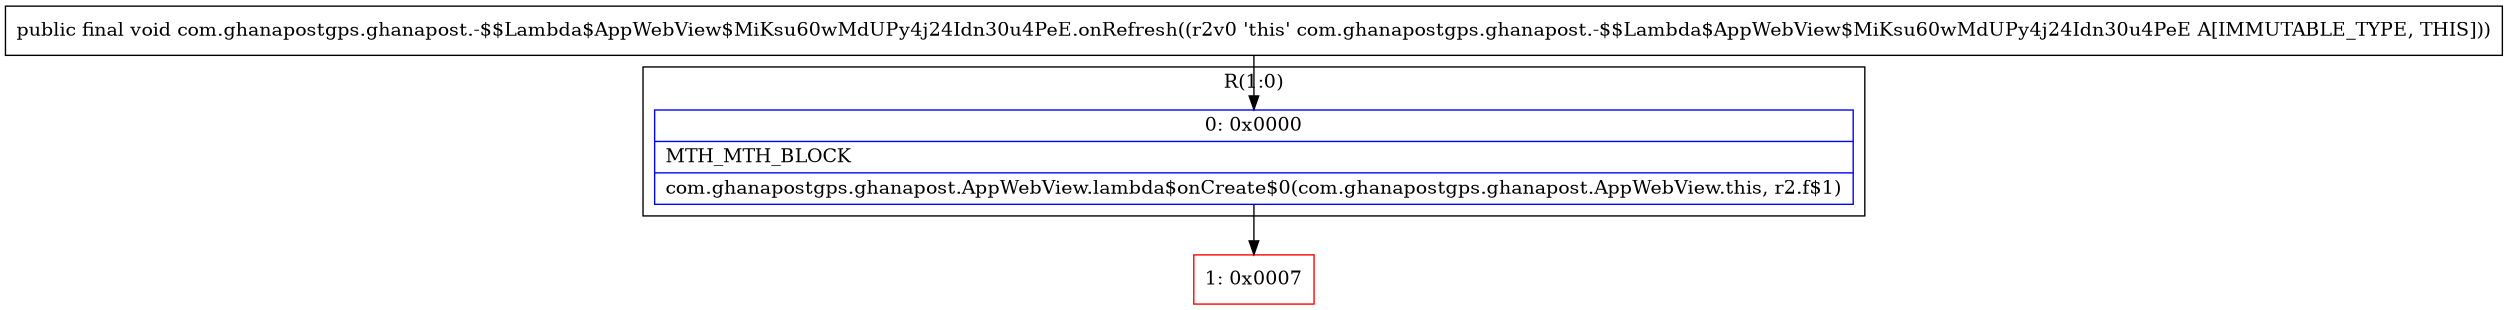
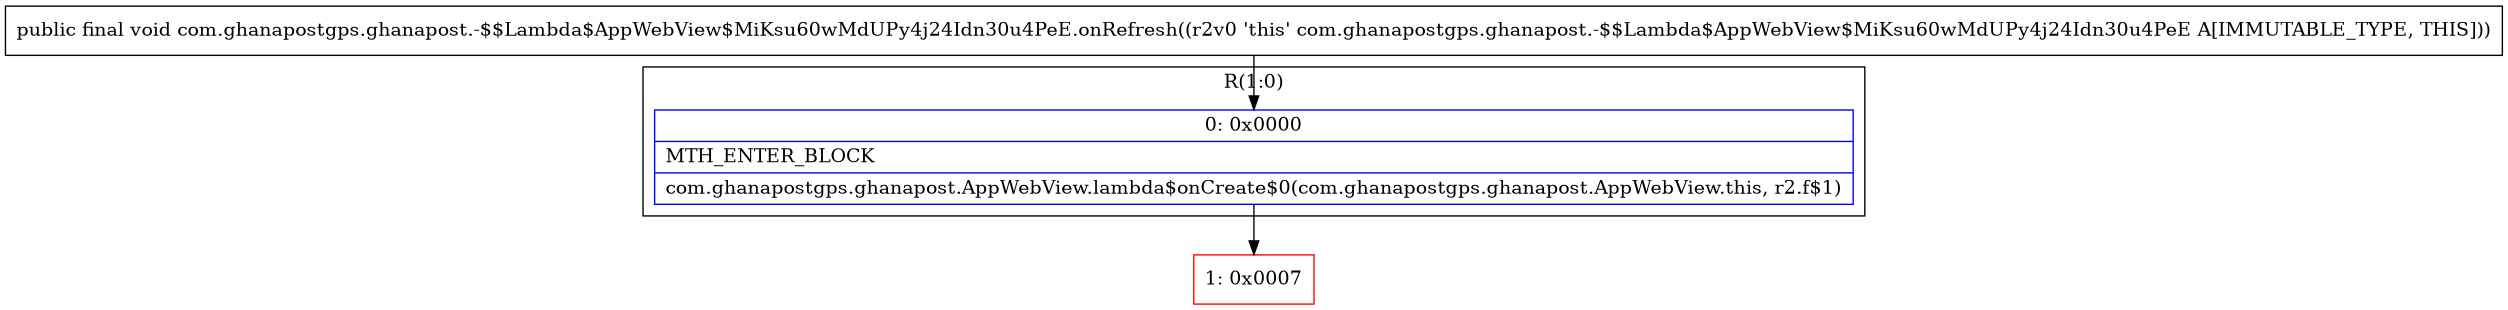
node "0: 0x0000": text "MTH_MTH_BLOCK" -> "MTH_ENTER_BLOCK"
